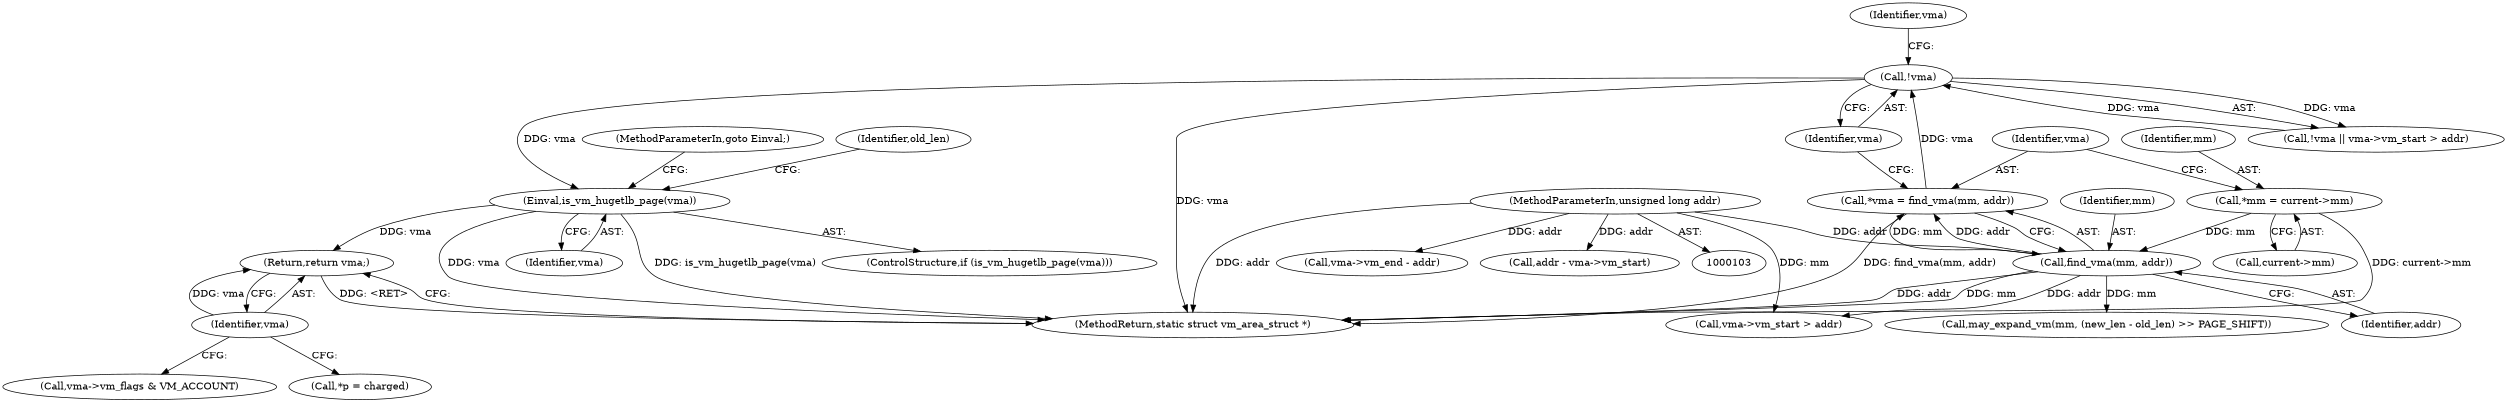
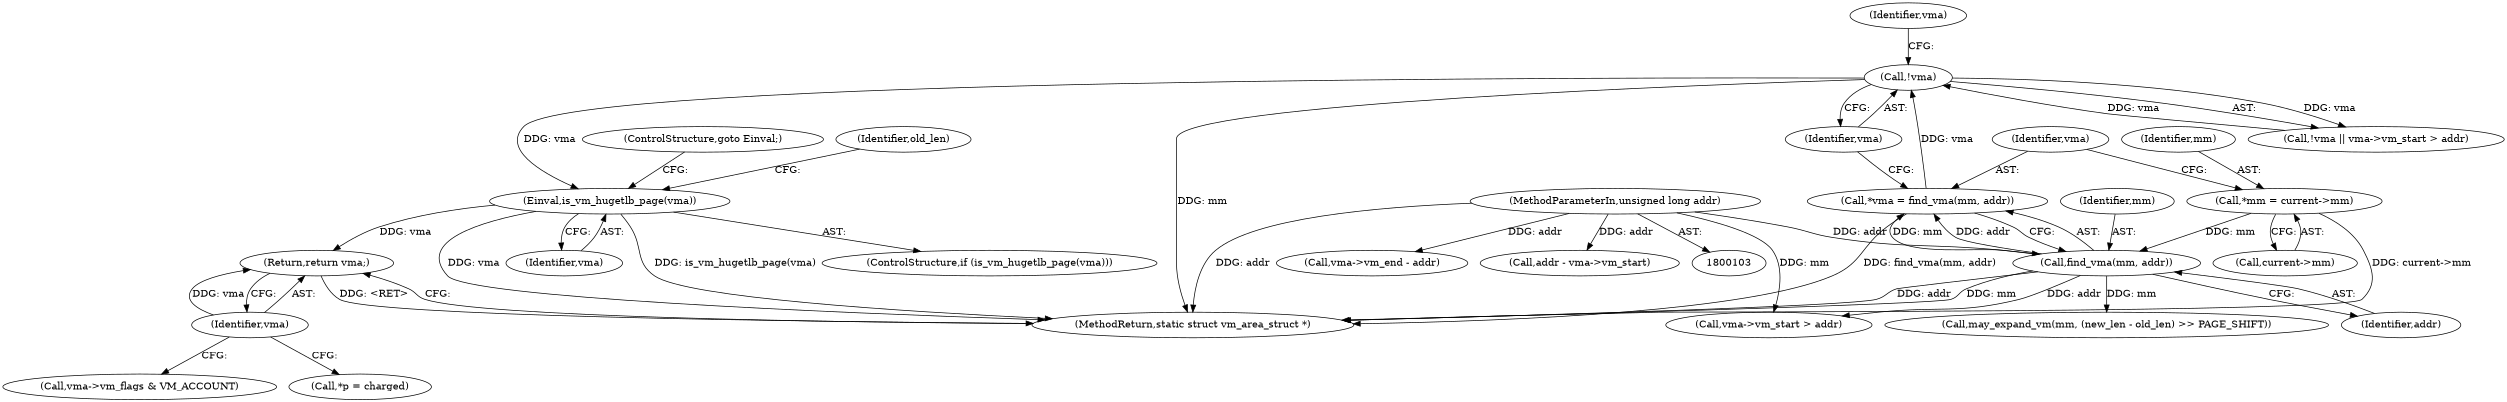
node "(MethodParameterIn,goto Einval;)": label "(MethodParameterIn,goto Einval;)" -> "(ControlStructure,goto Einval;)"
edge "(Call,!vma)" -> "(MethodReturn,static struct vm_area_struct *)": label "DDG: vma" -> "DDG: mm"
node "1000103": label "1000103" -> "1800103"
